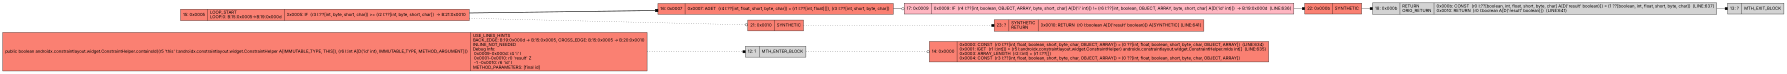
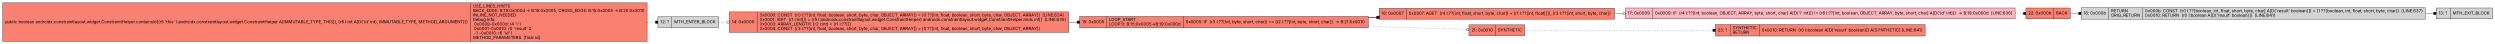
node "22: 0x000b": text "SYNTHETIC" -> "BACK"
edge "17: 0x0009" -> "22: 0x000b": style solid -> dotted
edge "14: 0x0000" -> "15: 0x0005": added
